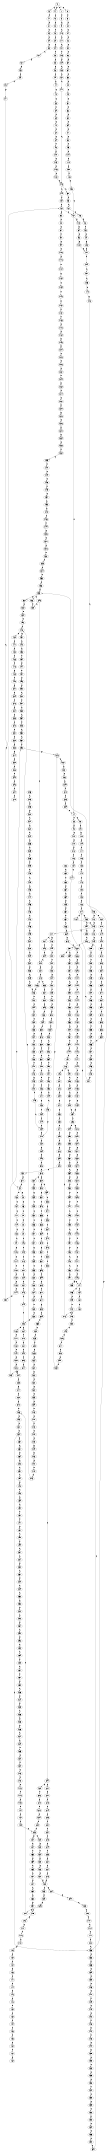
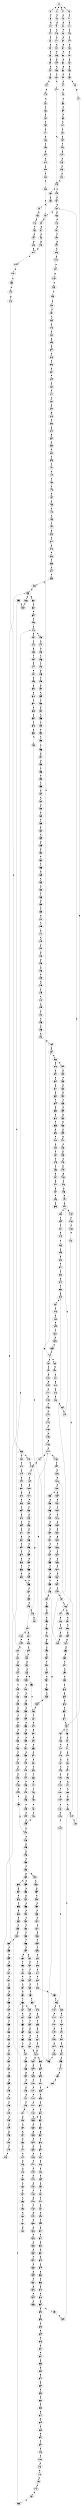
edge "S610" -> "S616": added, label "A"
node "S250": added
